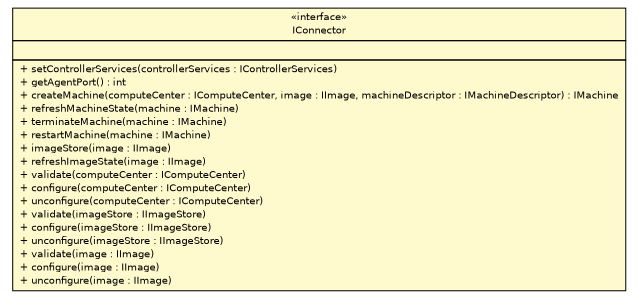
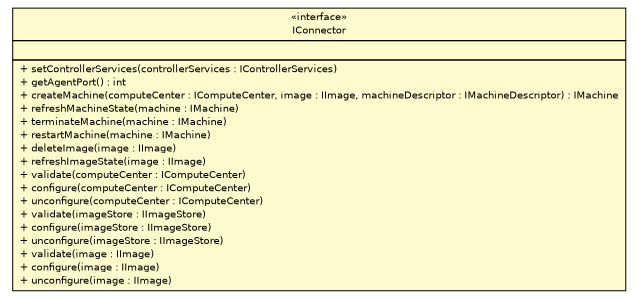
node "IConnector": text "+ imageStore(image : IImage)" -> "+ deleteImage(image : IImage)"
